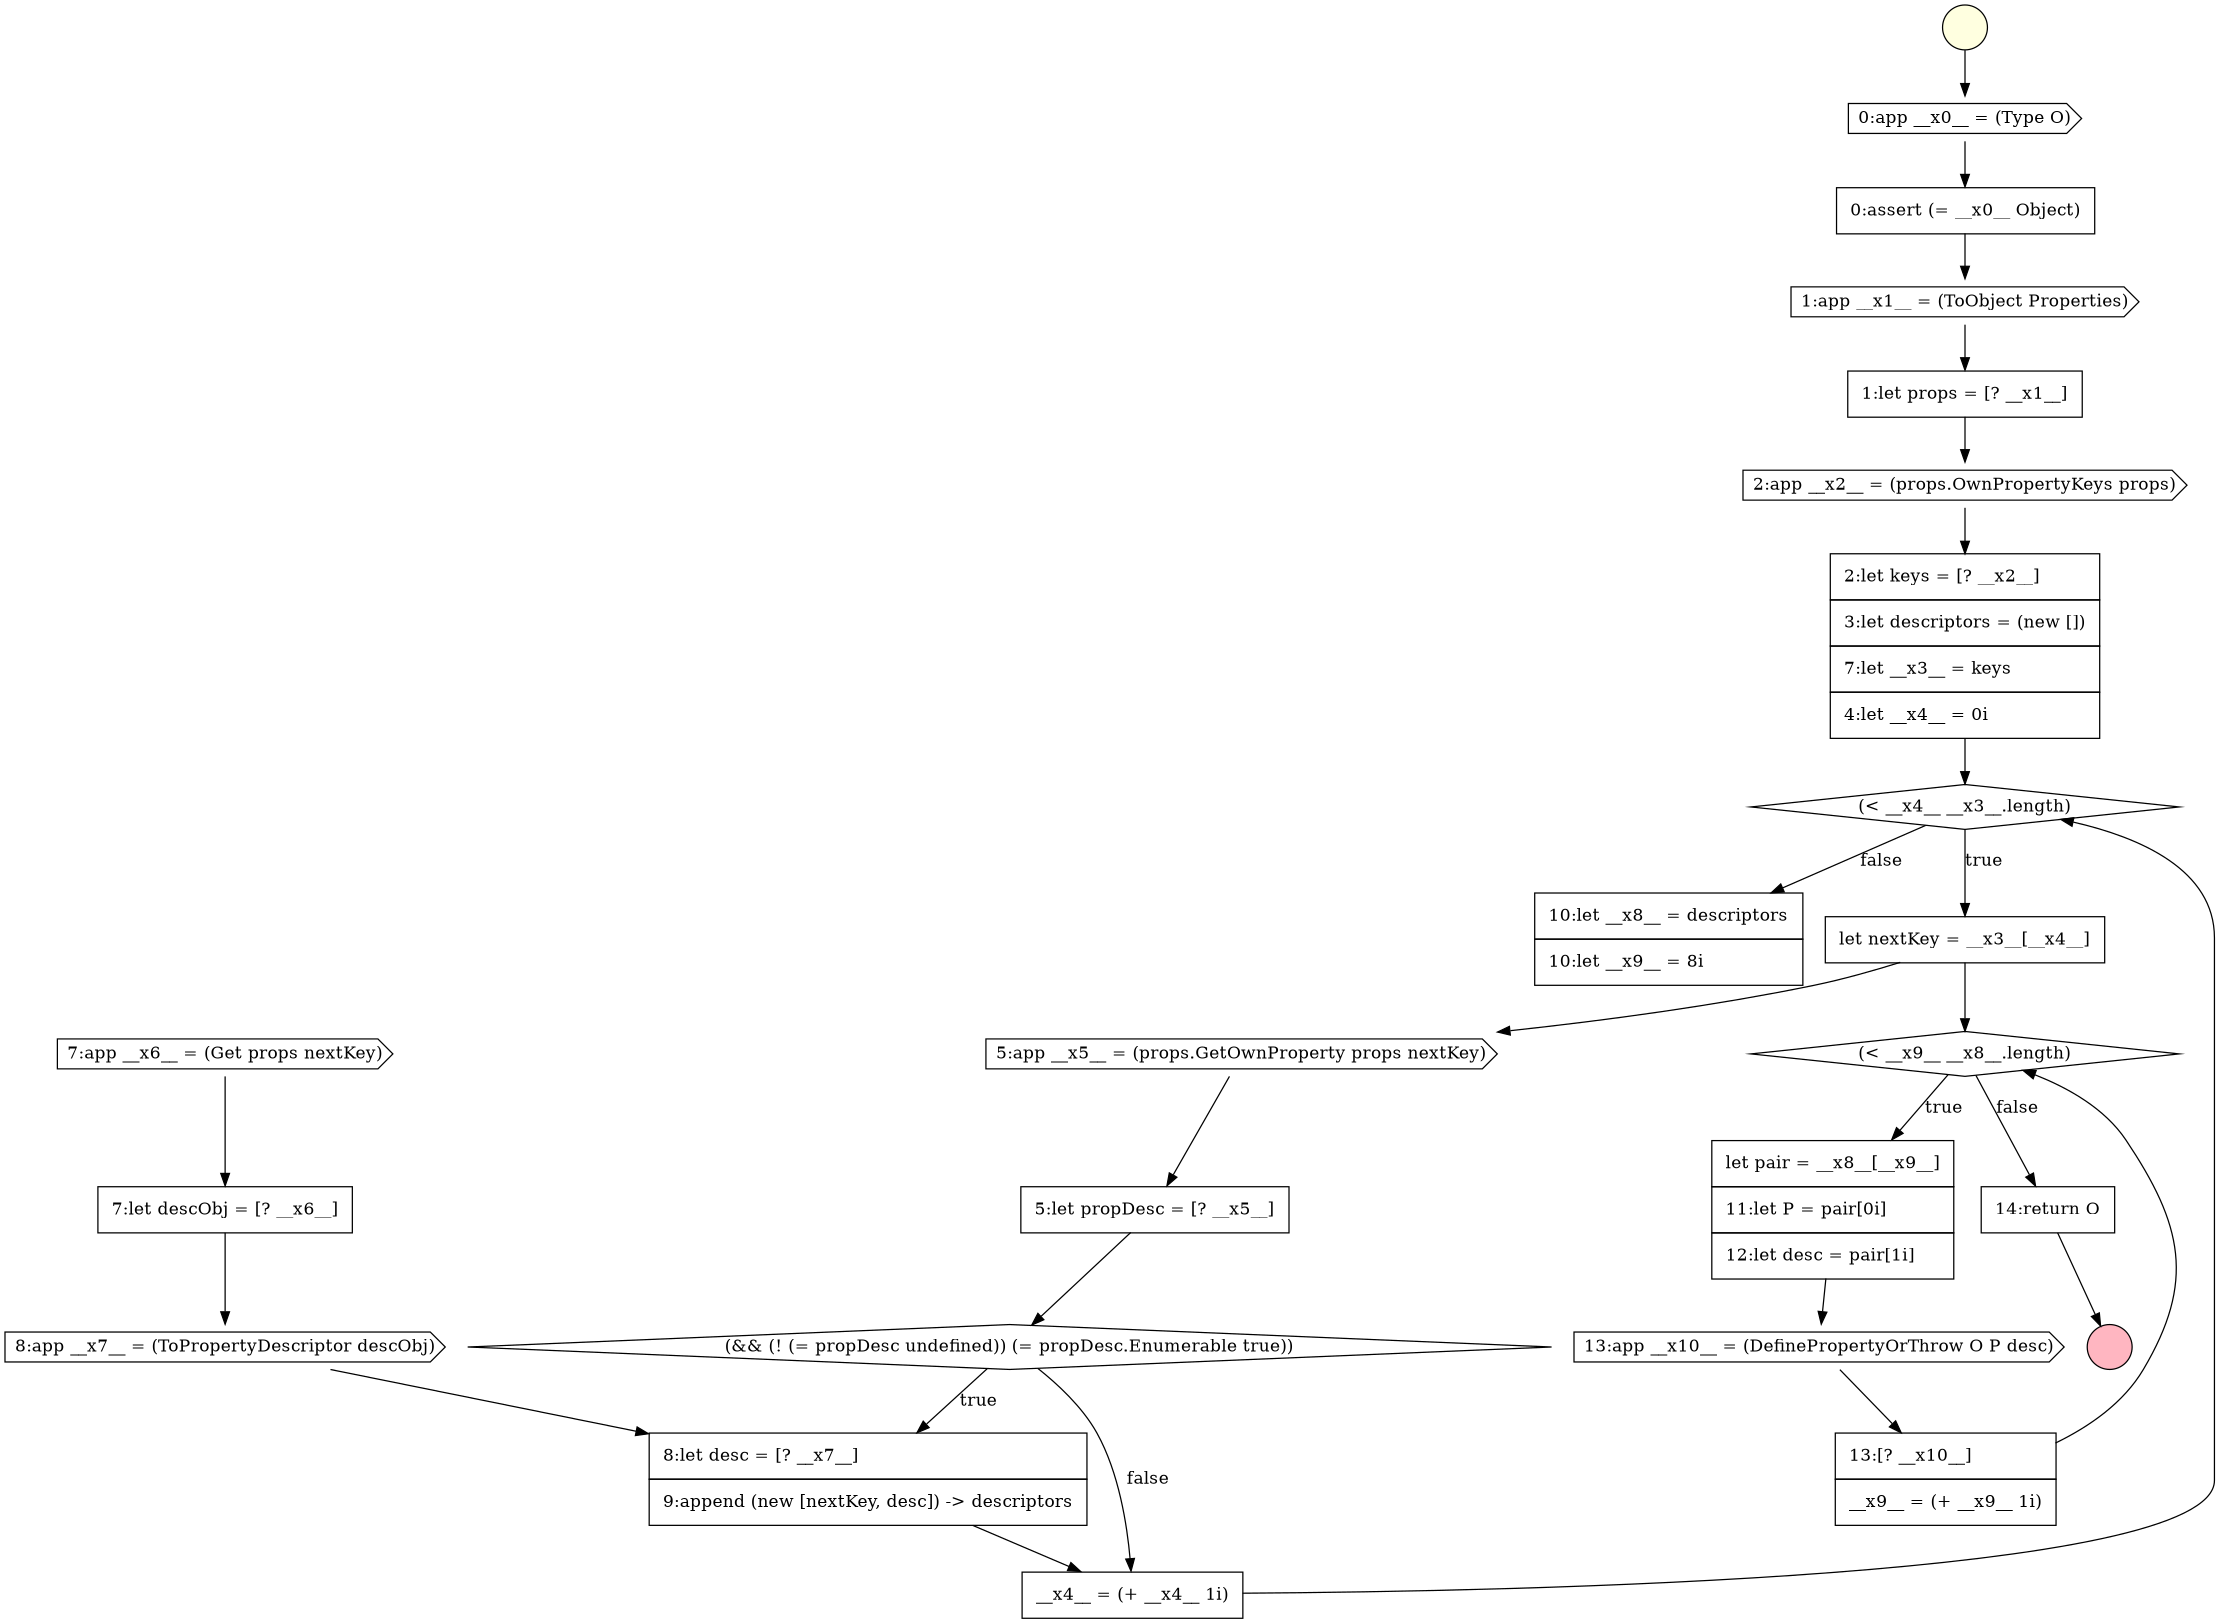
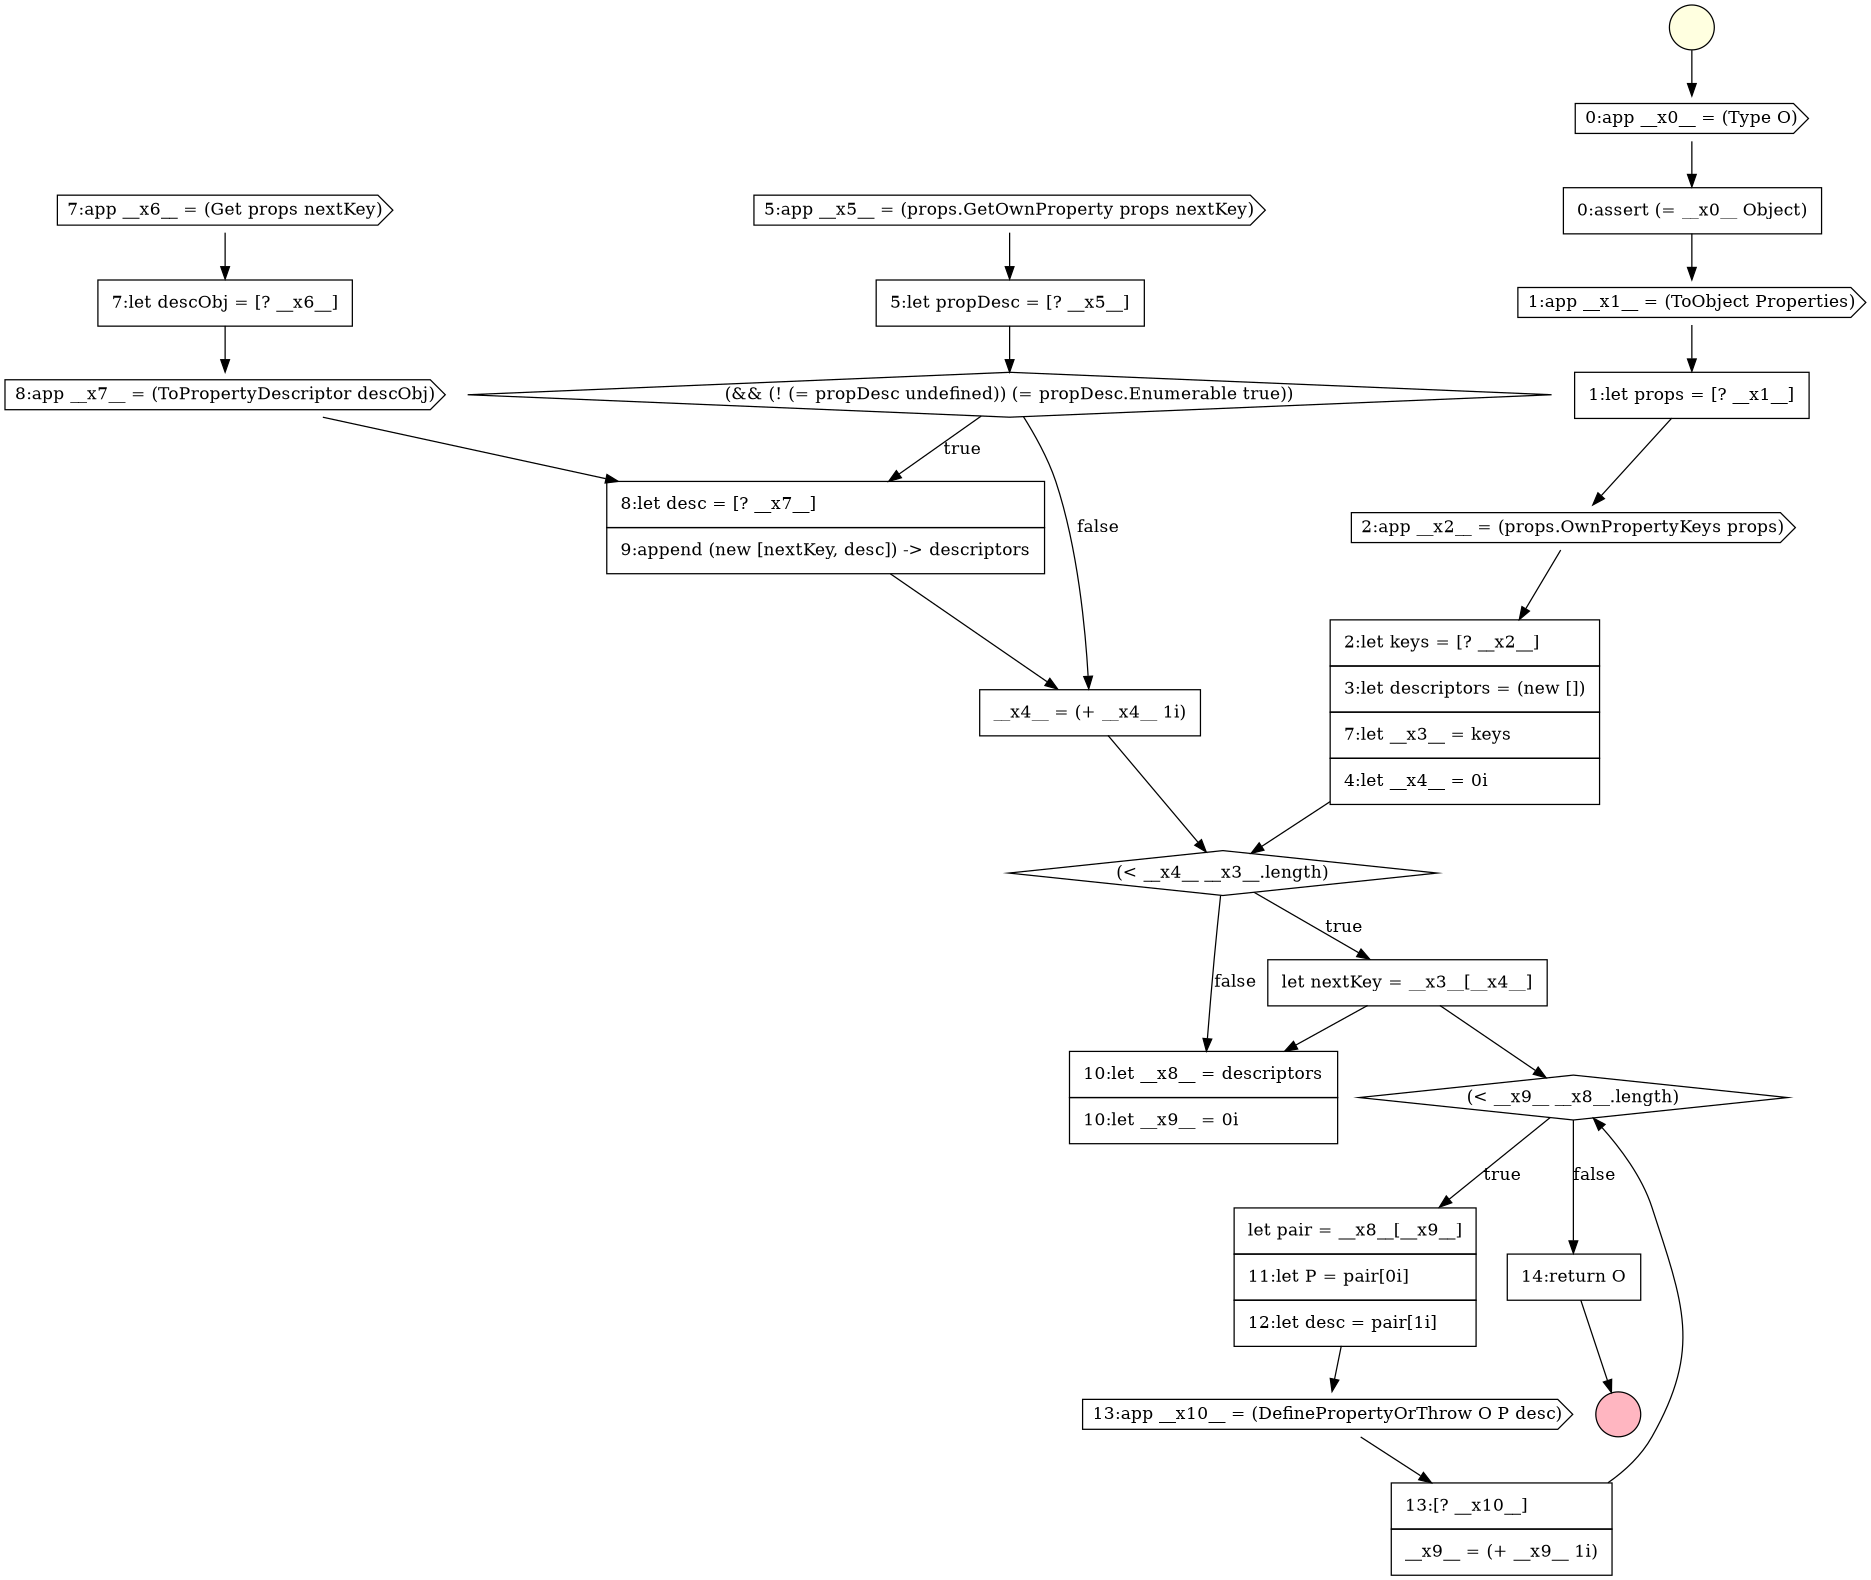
node "10:let __x8__ = descriptors": text "10:let __x9__ = 8i" -> "10:let __x9__ = 0i"
edge "let nextKey = __x3__[__x4__]" -> "5:app __x5__ = (props.GetOwnProperty props nextKey)": now "let nextKey = __x3__[__x4__]" -> "10:let __x8__ = descriptors"
